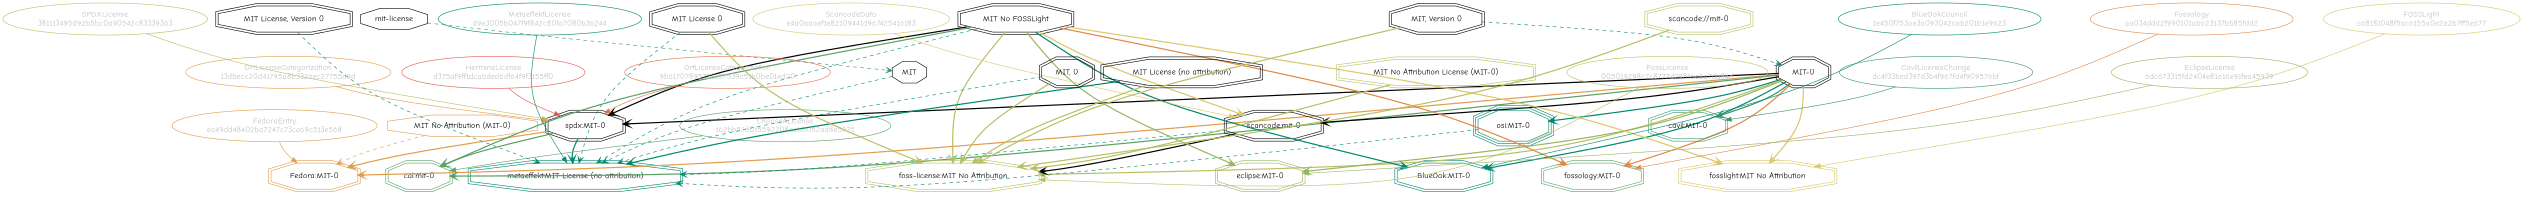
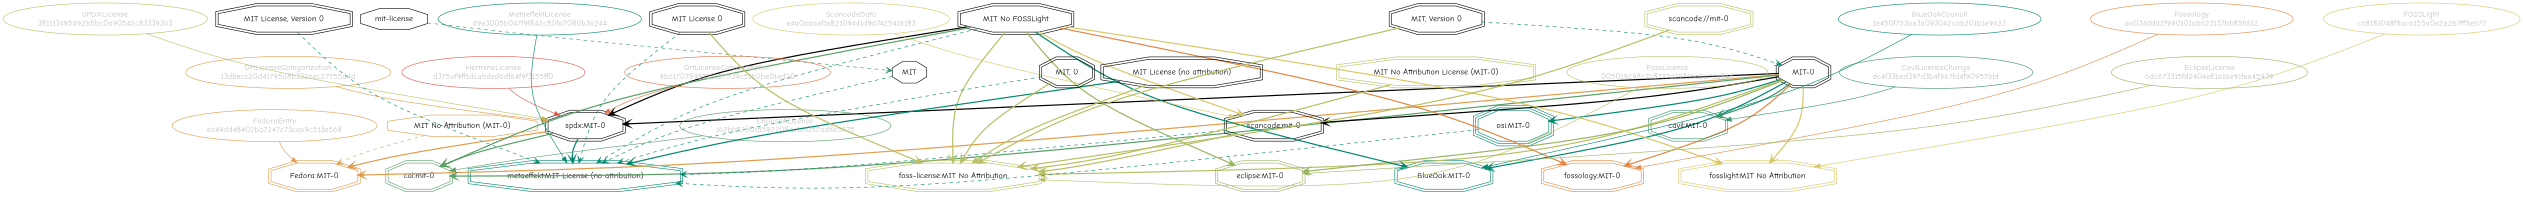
edge "scancode:mit-0" -> "foss-license:MIT No Attribution": color black -> #b8bf62
node "fossology:MIT-0": color #58a066 -> #e18745
